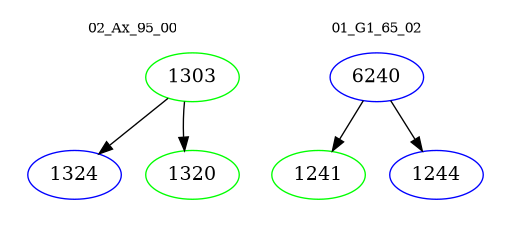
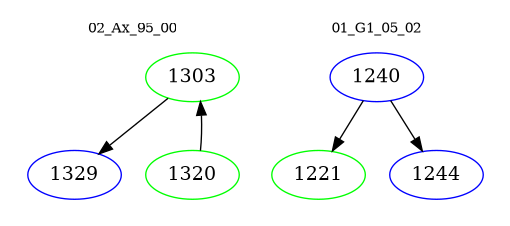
cluster "01_G1_65_02": label "01_G1_65_02" -> "01_G1_05_02"
node "6240": label "6240" -> "1240"
edge "1303" -> "1320": reversed
node "1324": label "1324" -> "1329"
node "1241": label "1241" -> "1221"
